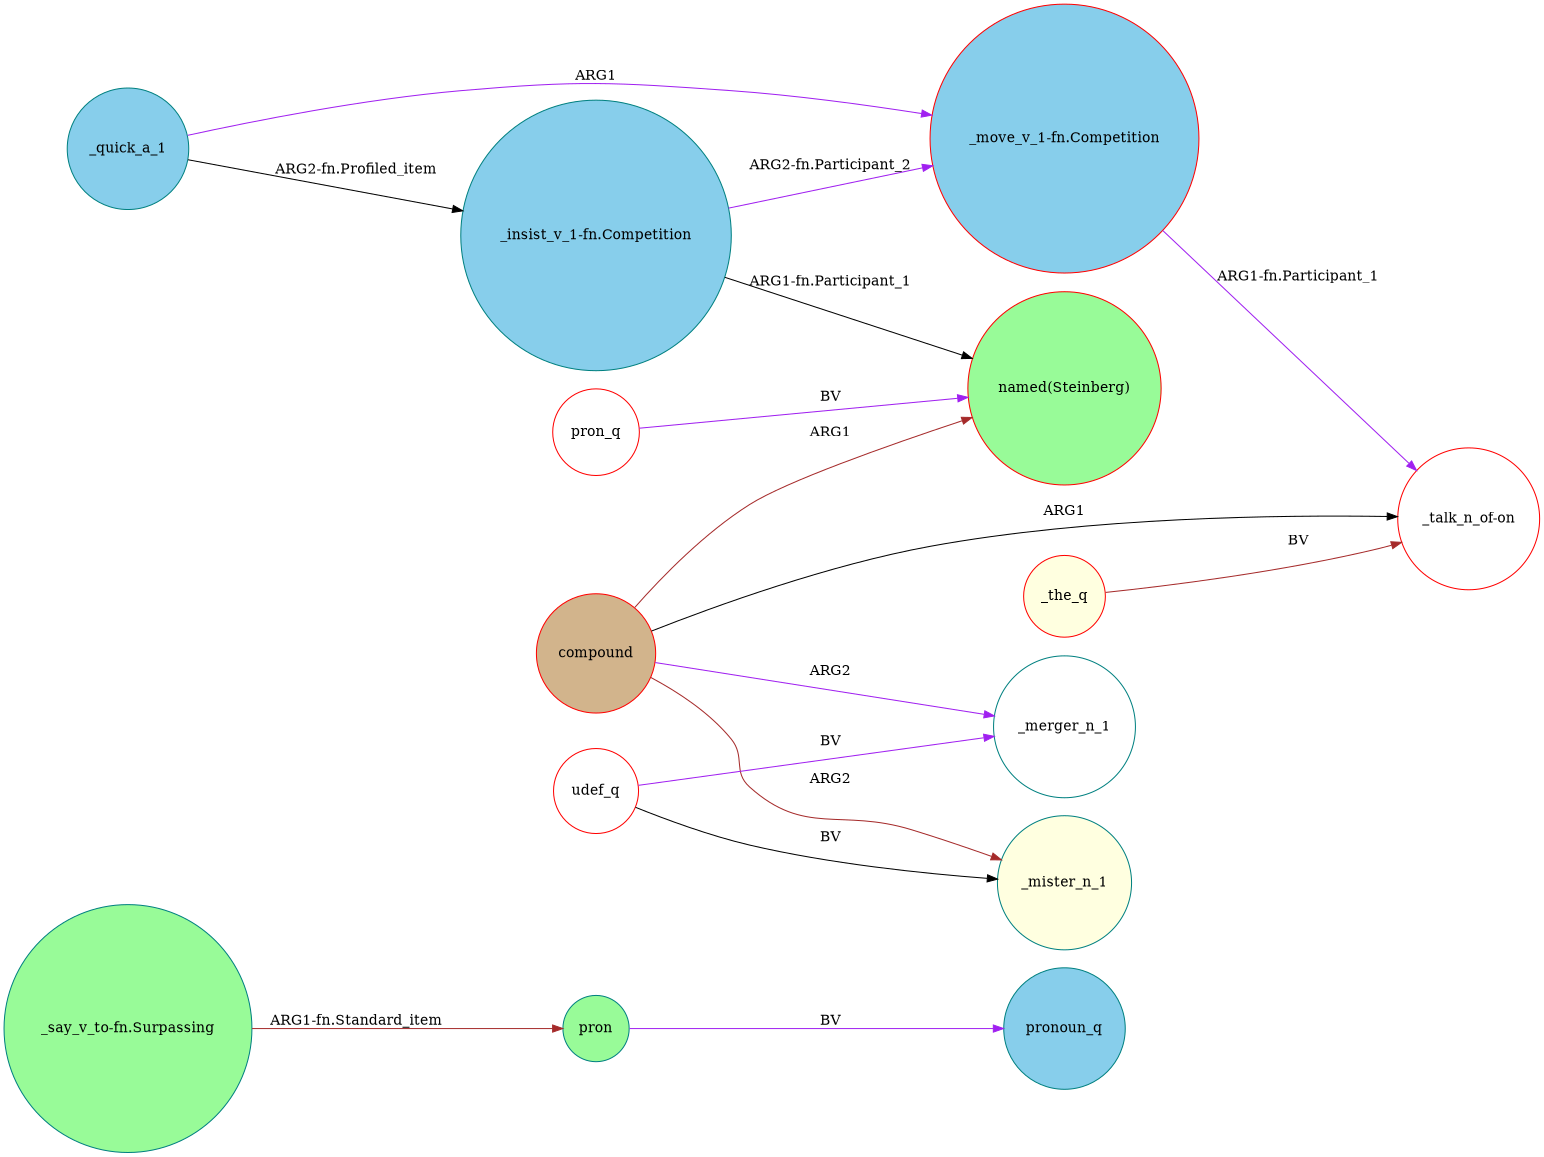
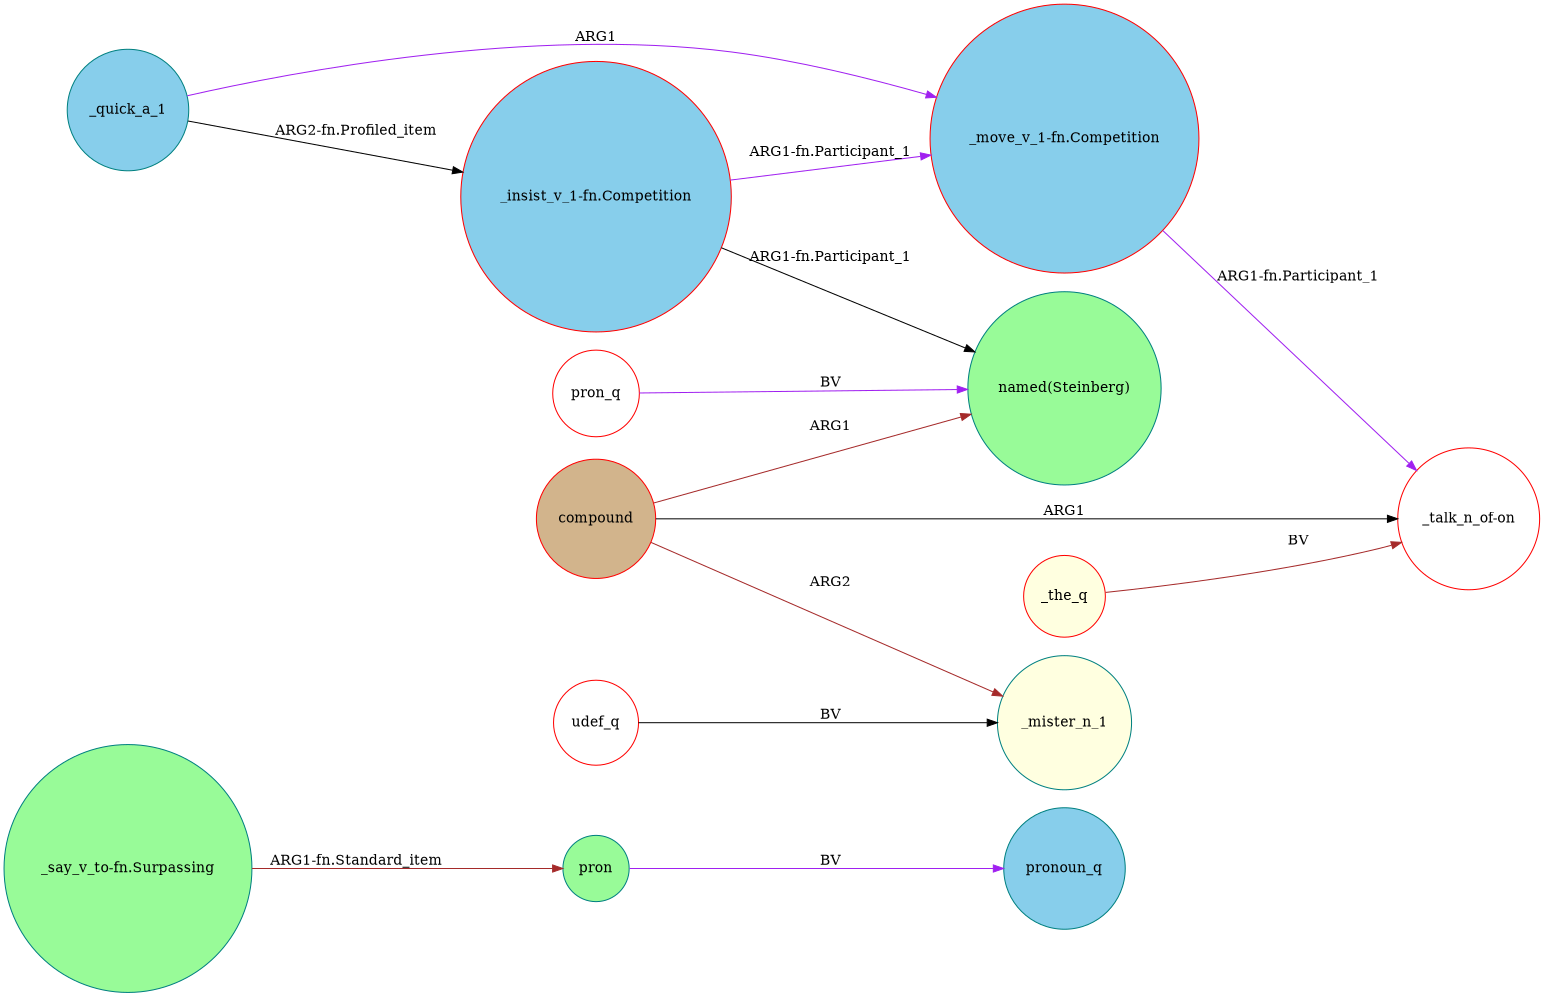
edge "_insist_v_1-fn.Competition" -> "_move_v_1-fn.Competition": label "ARG2-fn.Participant_2" -> "ARG1-fn.Participant_1"
node "_insist_v_1-fn.Competition": color teal -> red
node "named(Steinberg)": color red -> teal
node "_merger_n_1": removed
